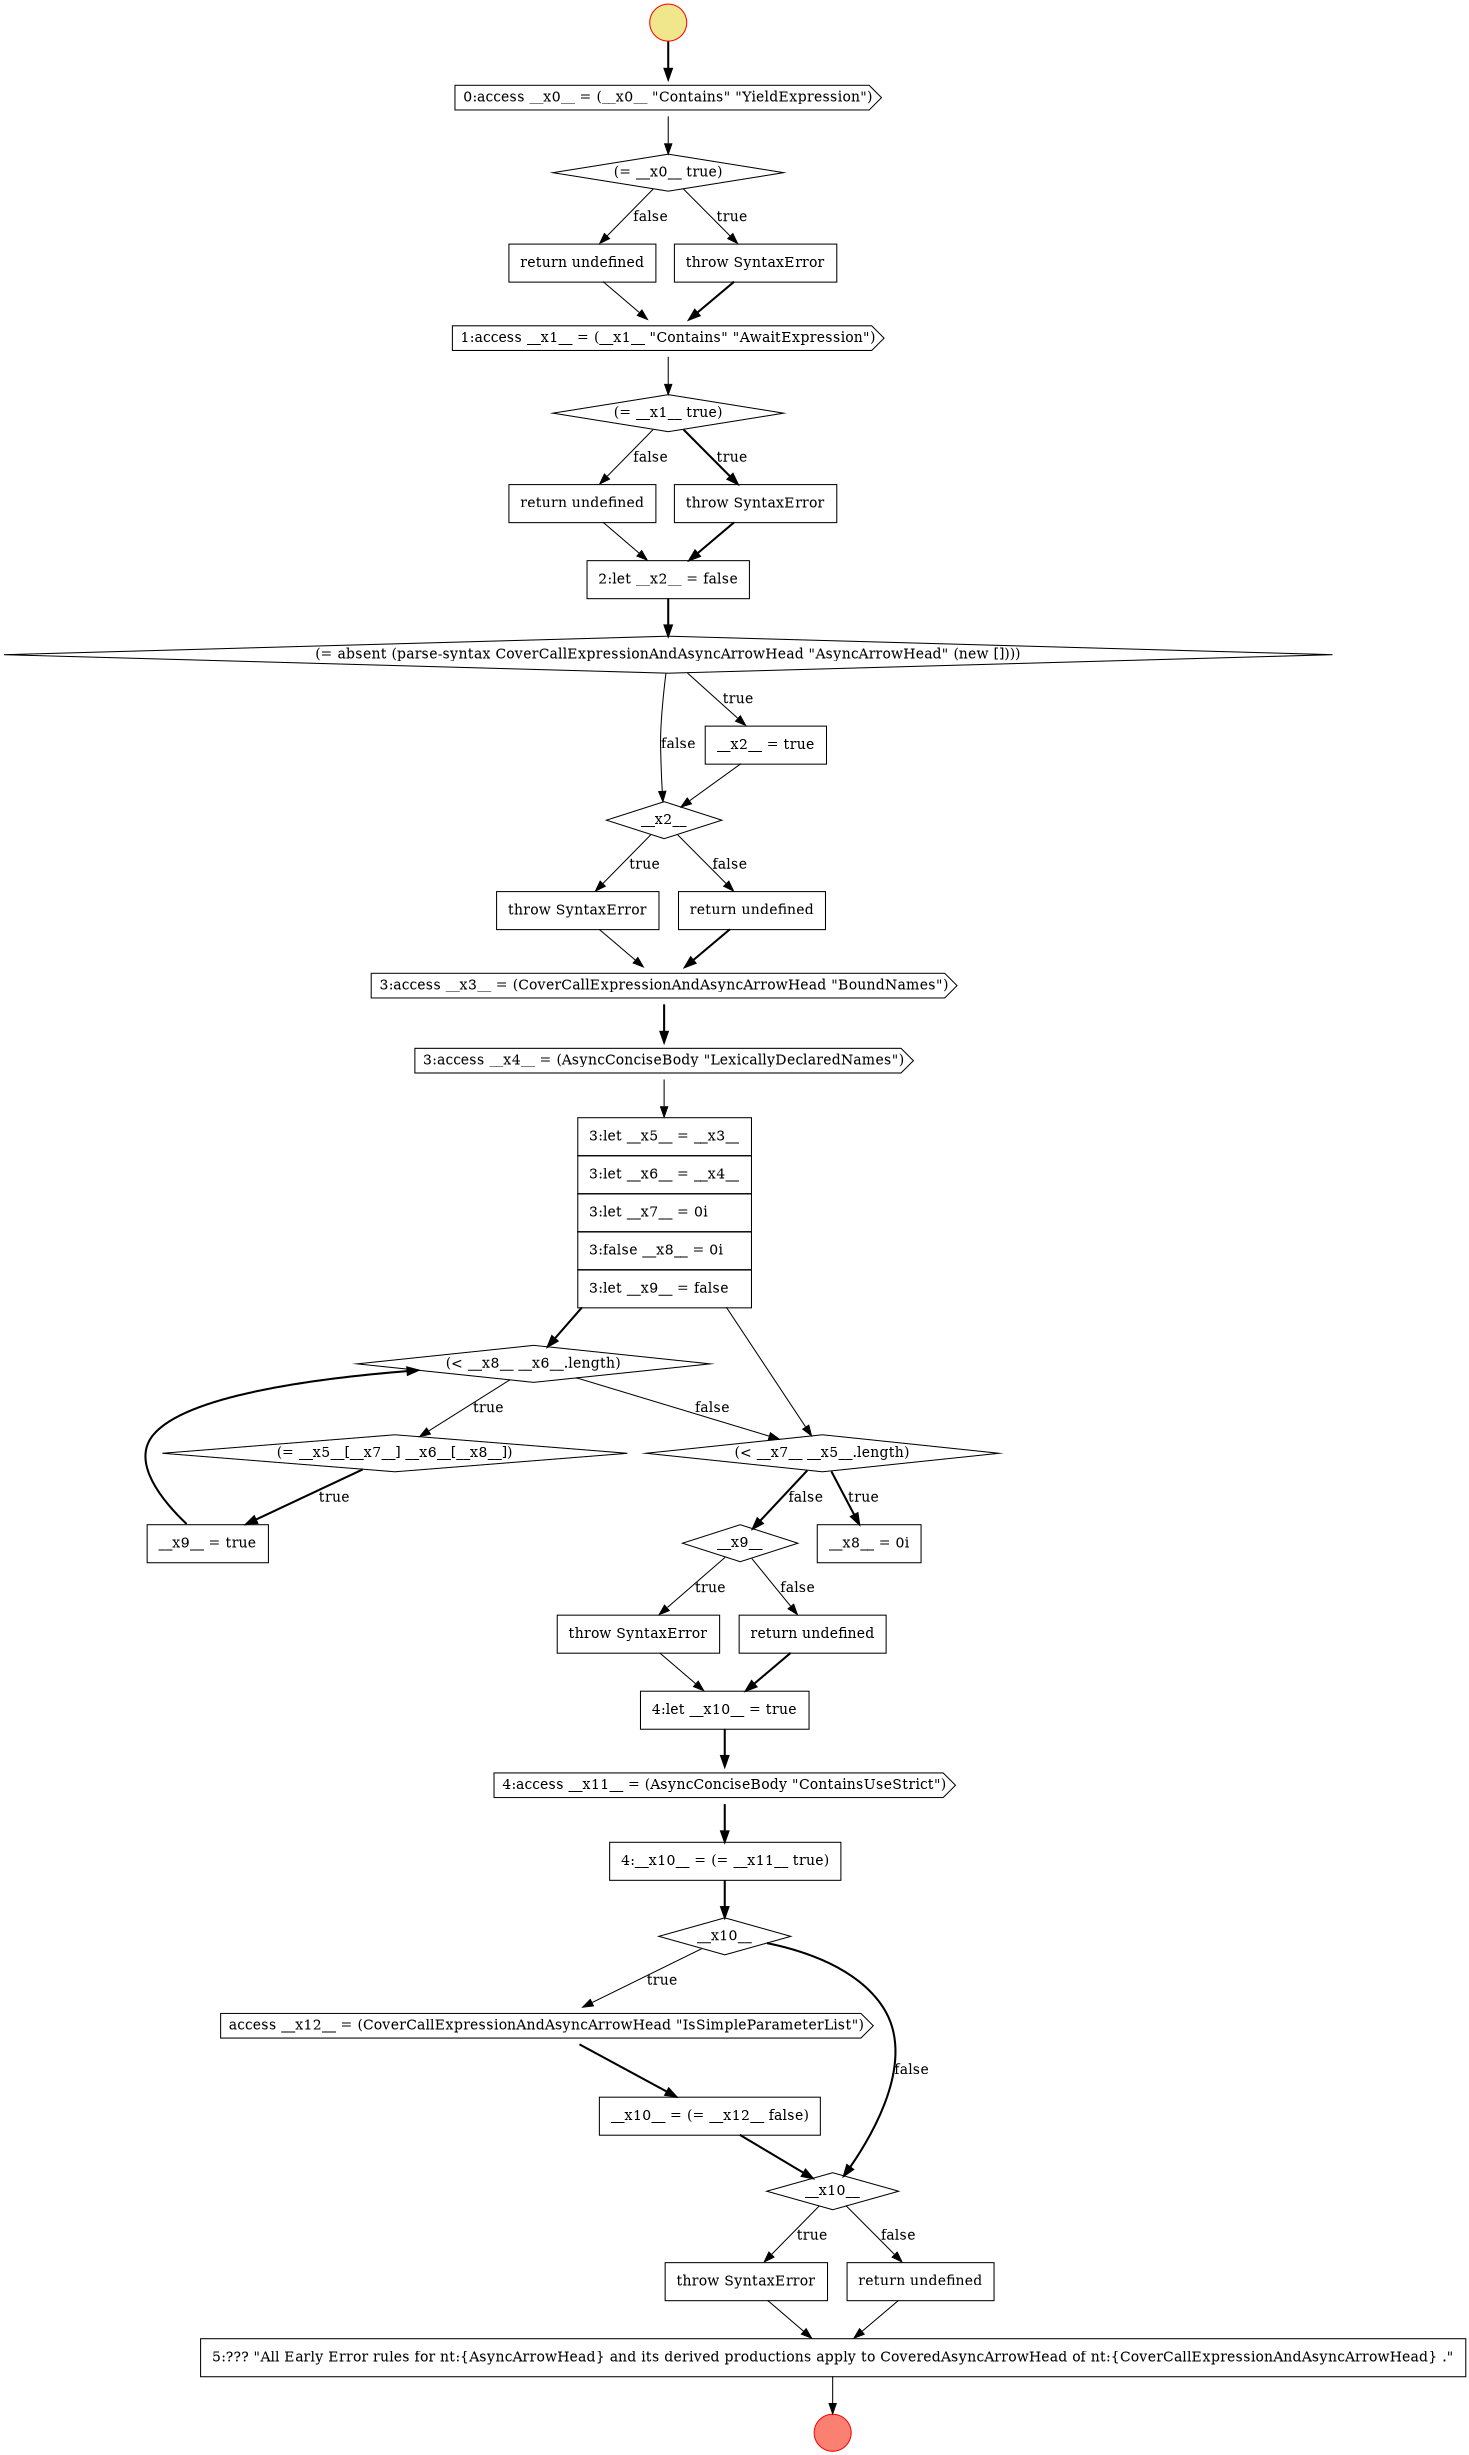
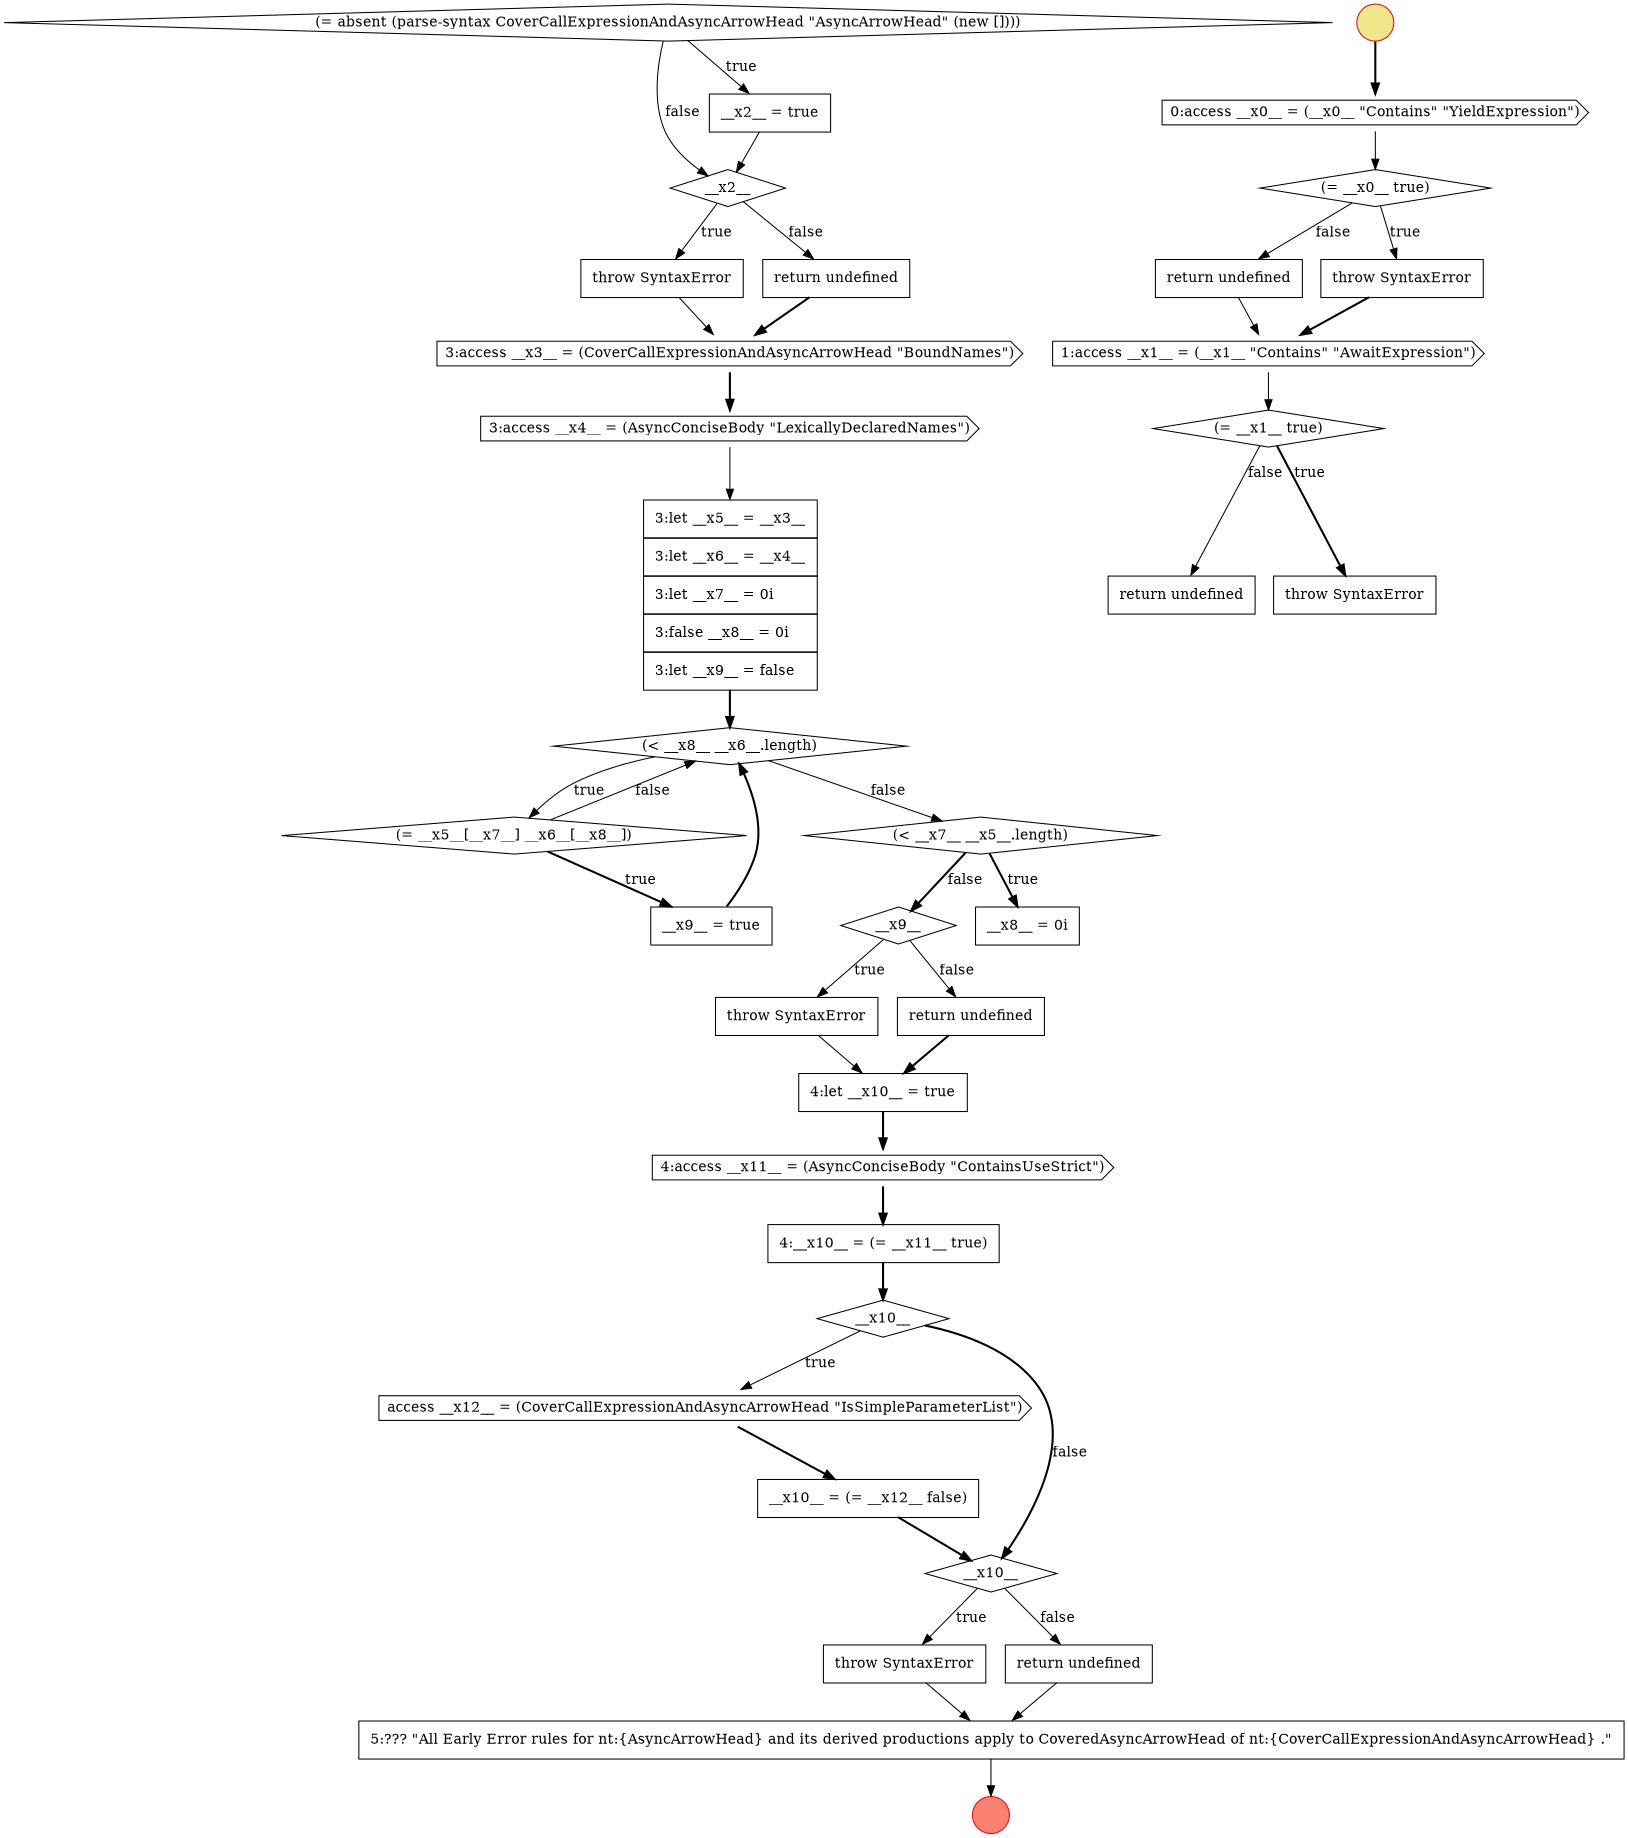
node "2:let __x2__ = false": removed
edge "(= __x5__[__x7__] __x6__[__x8__])" -> "(< __x8__ __x6__.length)": added, label "false"
edge "3:let __x5__ = __x3__" -> "(< __x7__ __x5__.length)": removed
